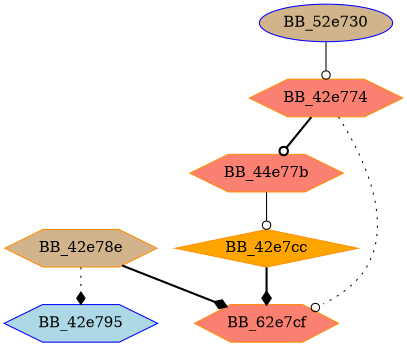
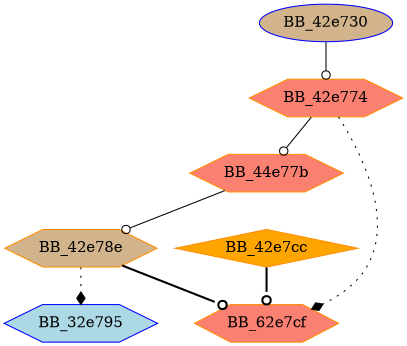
node "BB_52e730": label "BB_52e730" -> "BB_42e730"
edge "BB_42e774" -> "BB_44e77b": style bold -> solid
edge "BB_44e77b" -> "BB_42e7cc": now "BB_44e77b" -> "BB_42e78e"
edge "BB_42e774" -> "BB_62e7cf": arrowhead odot -> diamond
edge "BB_42e7cc" -> "BB_62e7cf": arrowhead diamond -> odot
edge "BB_42e78e" -> "BB_62e7cf": arrowhead diamond -> odot
node "BB_42e795": label "BB_42e795" -> "BB_32e795"
